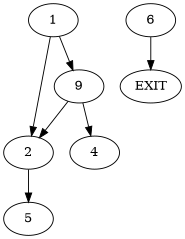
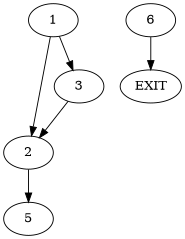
node "9": label "9" -> "3"
node "4": removed
